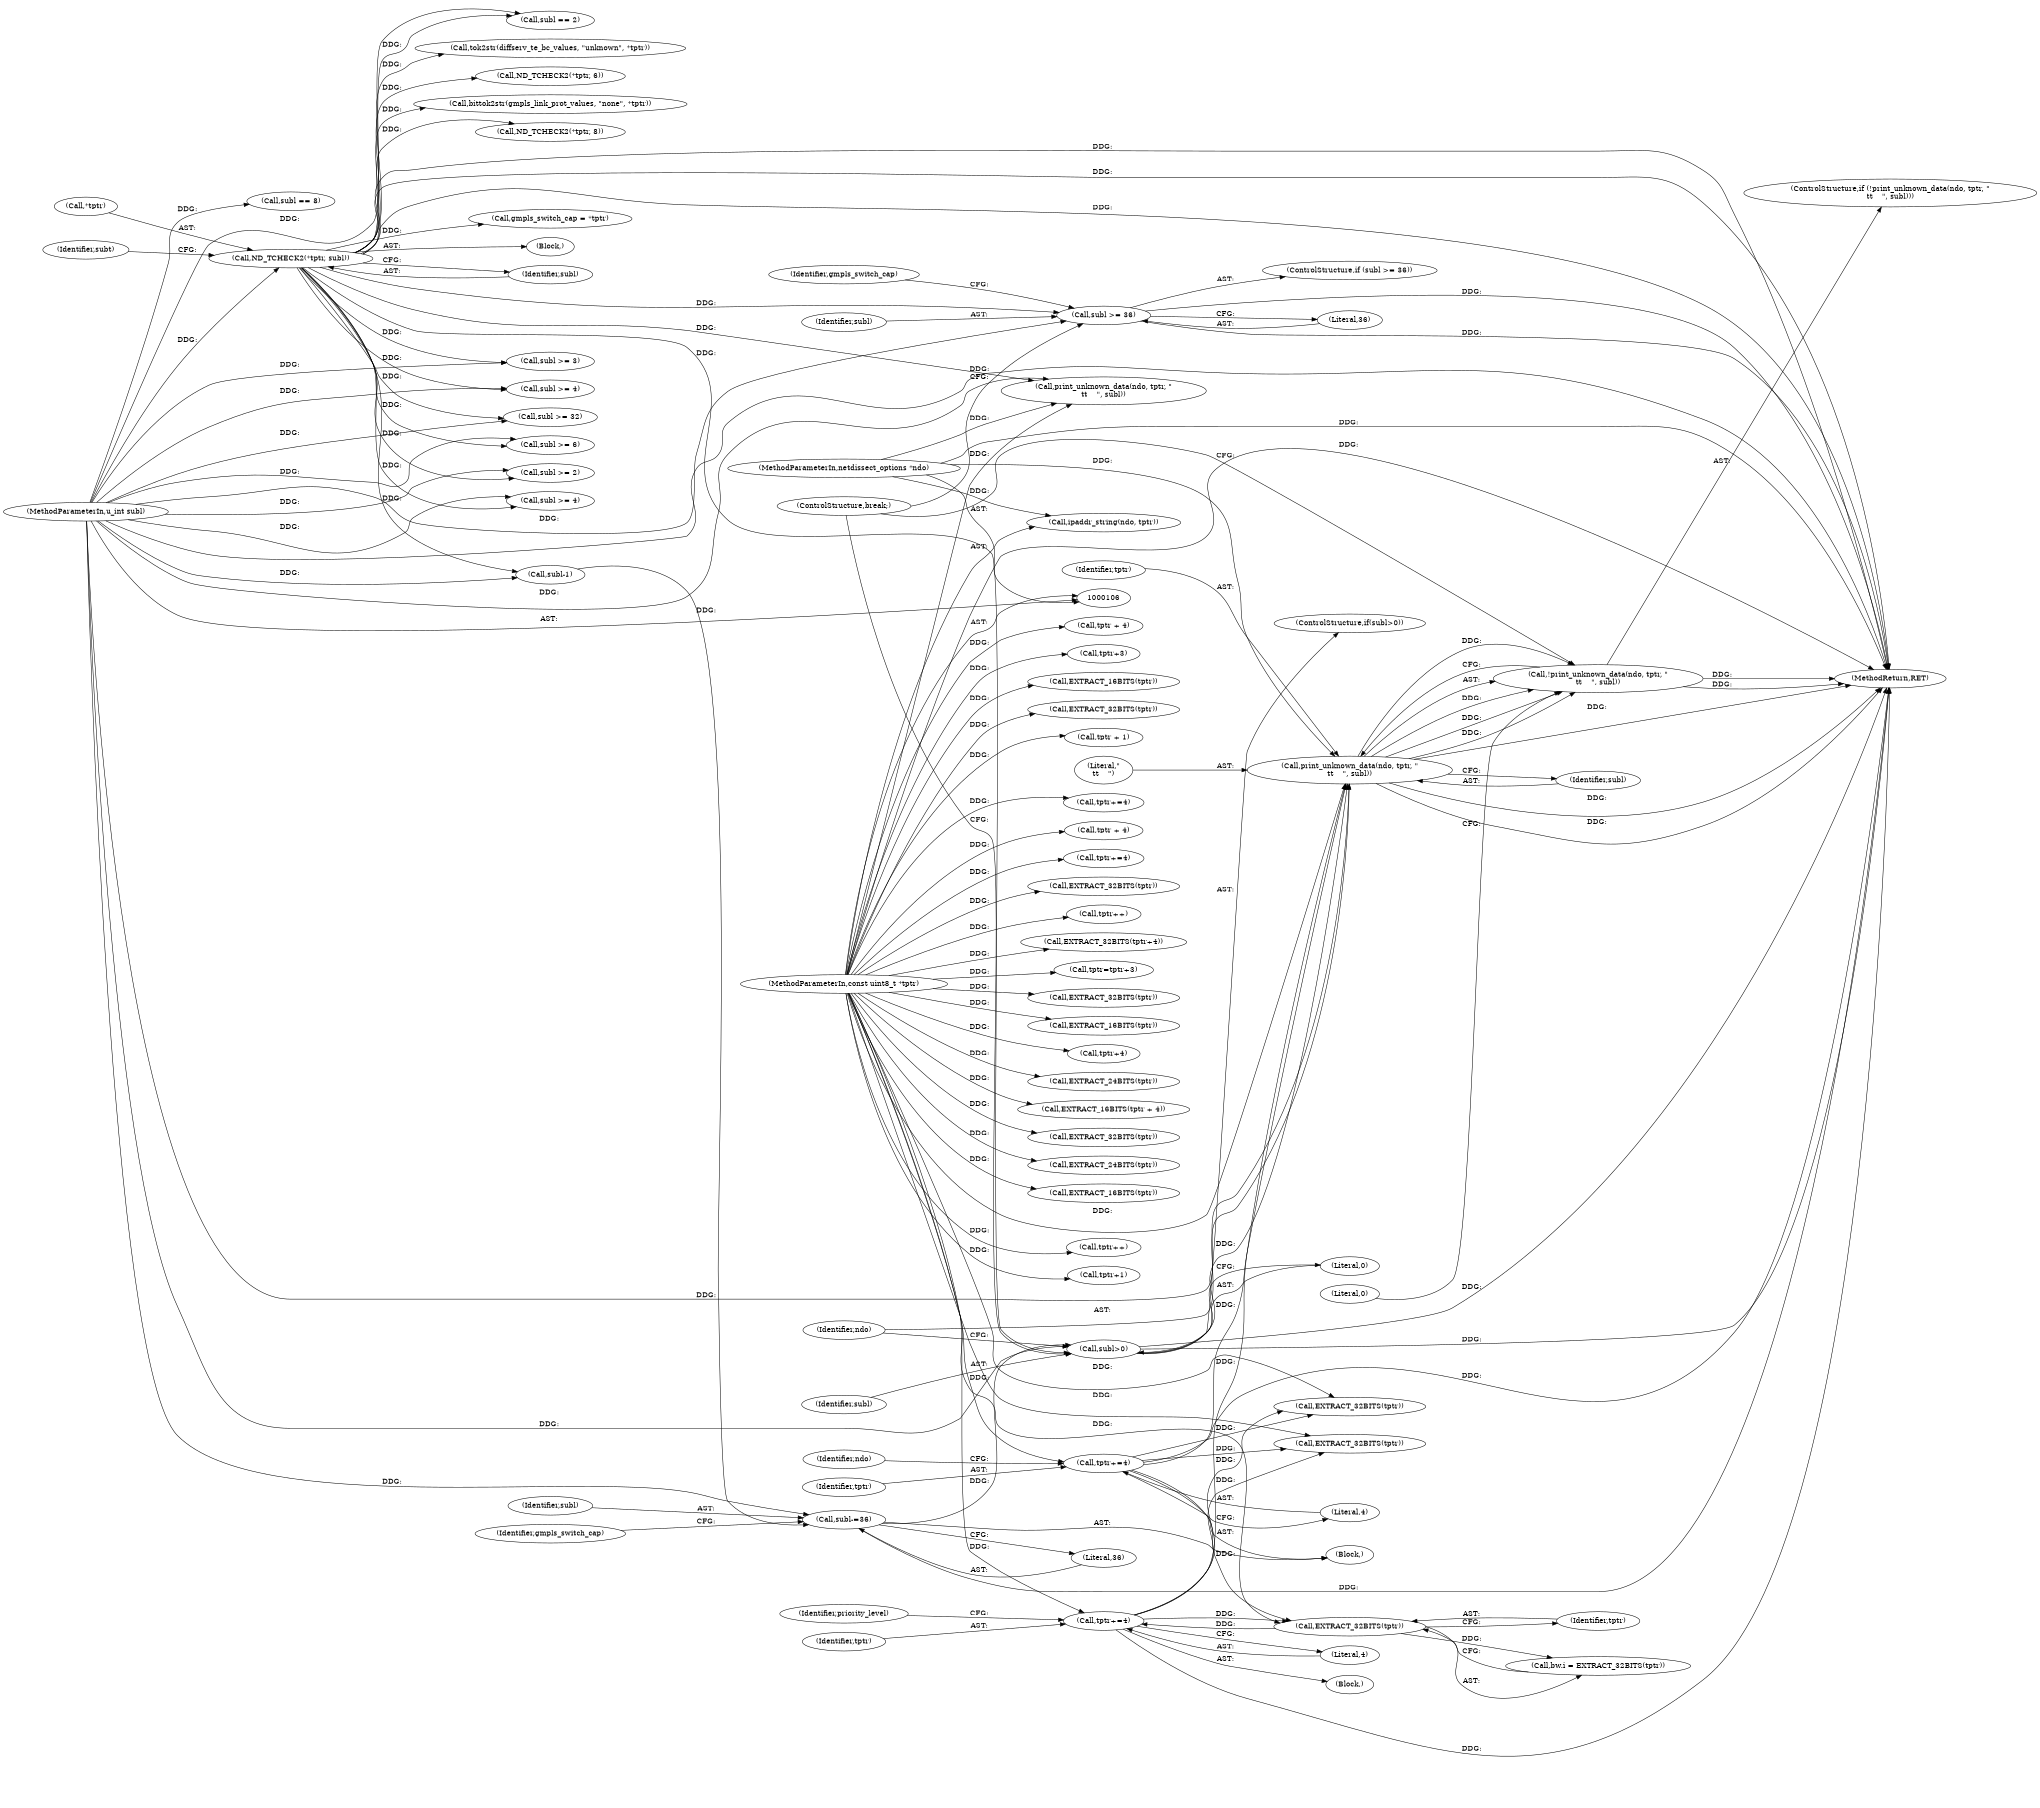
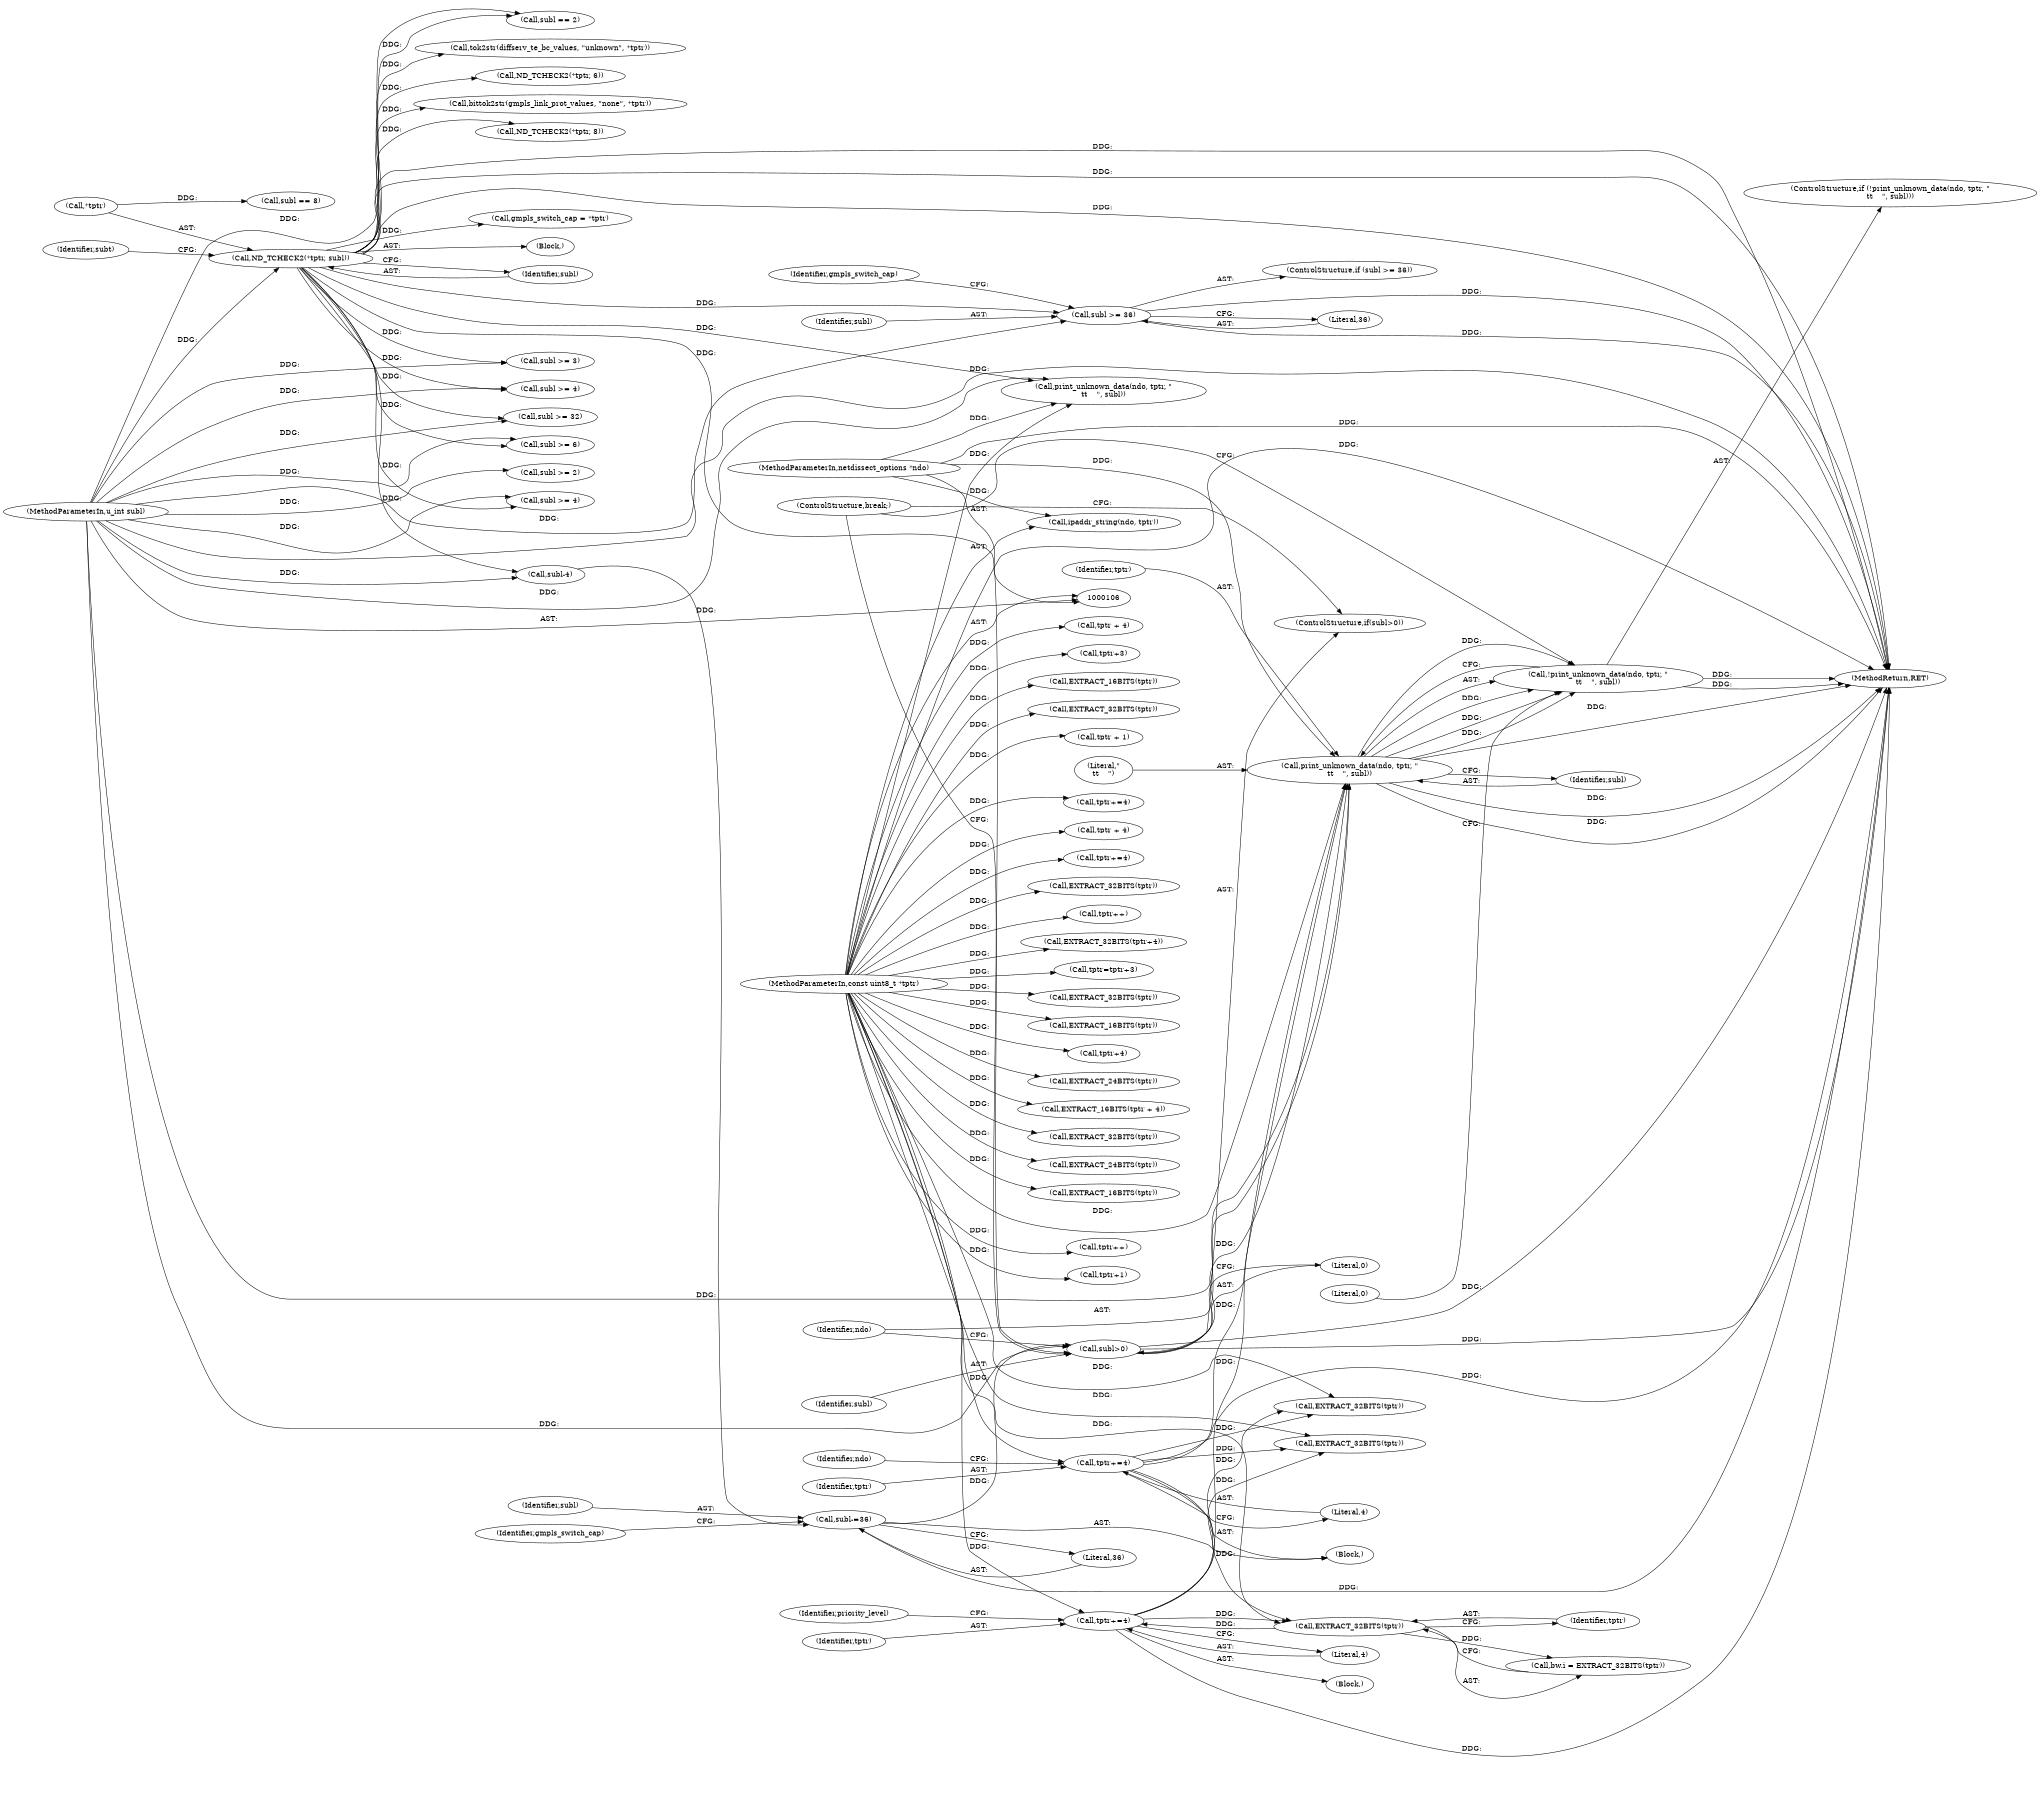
edge "(MethodParameterIn,u_int subl)" -> "(Call,subl == 8)": now "(Call,*tptr)" -> "(Call,subl == 8)"
edge "(ControlStructure,break;)" -> "(Call,subl >= 36)": now "(ControlStructure,break;)" -> "(ControlStructure,if(subl>0))"
edge "(Call,ND_TCHECK2(*tptr, subl))" -> "(Call,subl >= 2)": removed, label "DDG:"
node "(Call,subl-1)": label "(Call,subl-1)" -> "(Call,subl-4)"
edge "(MethodParameterIn,u_int subl)" -> "(Call,subl-=36)": removed, label "DDG:"
